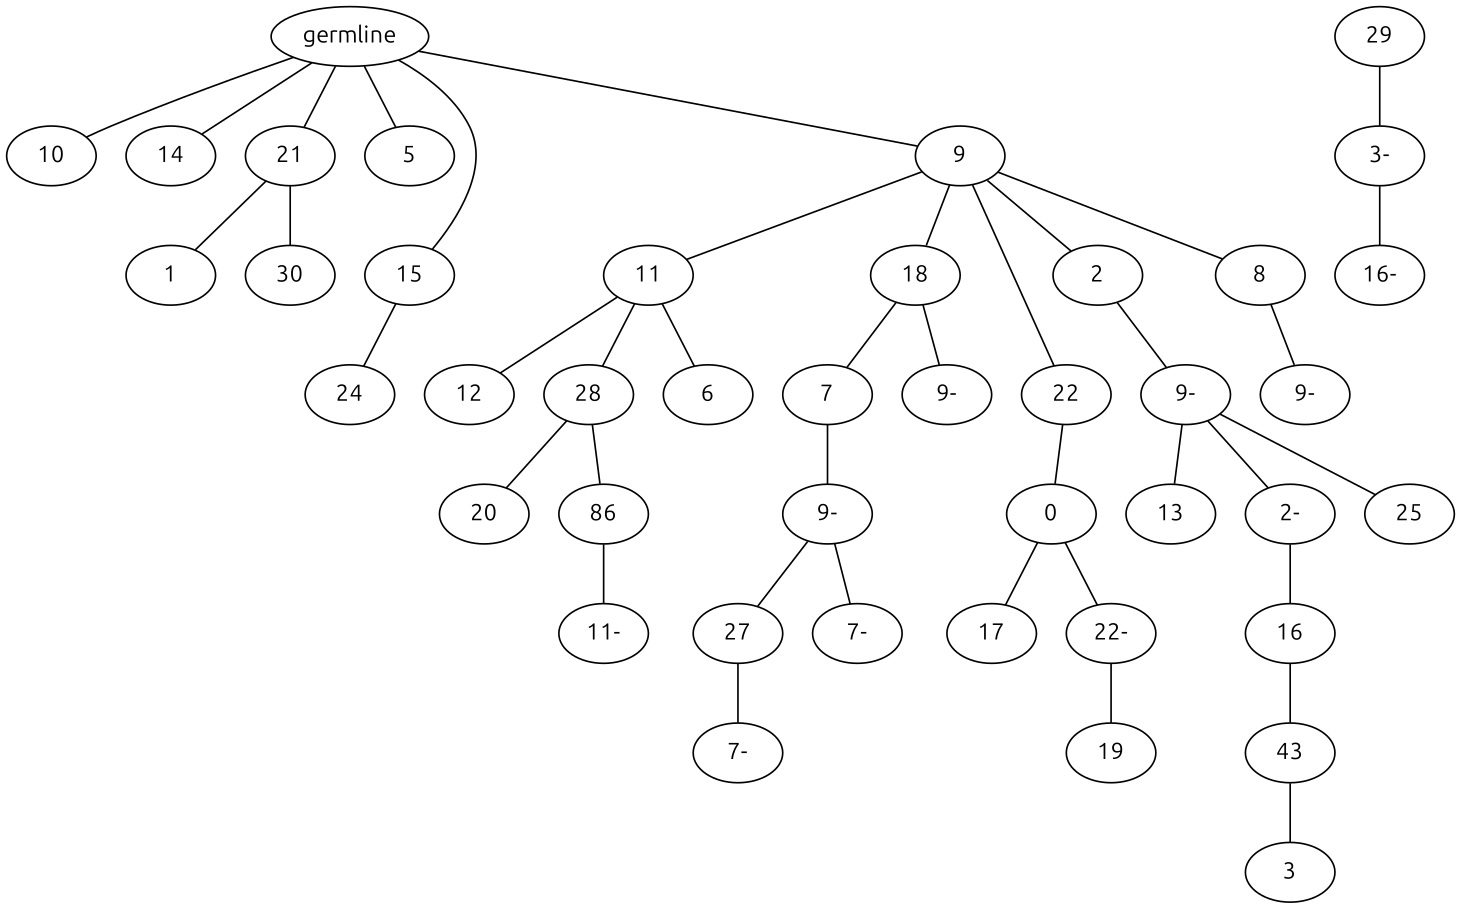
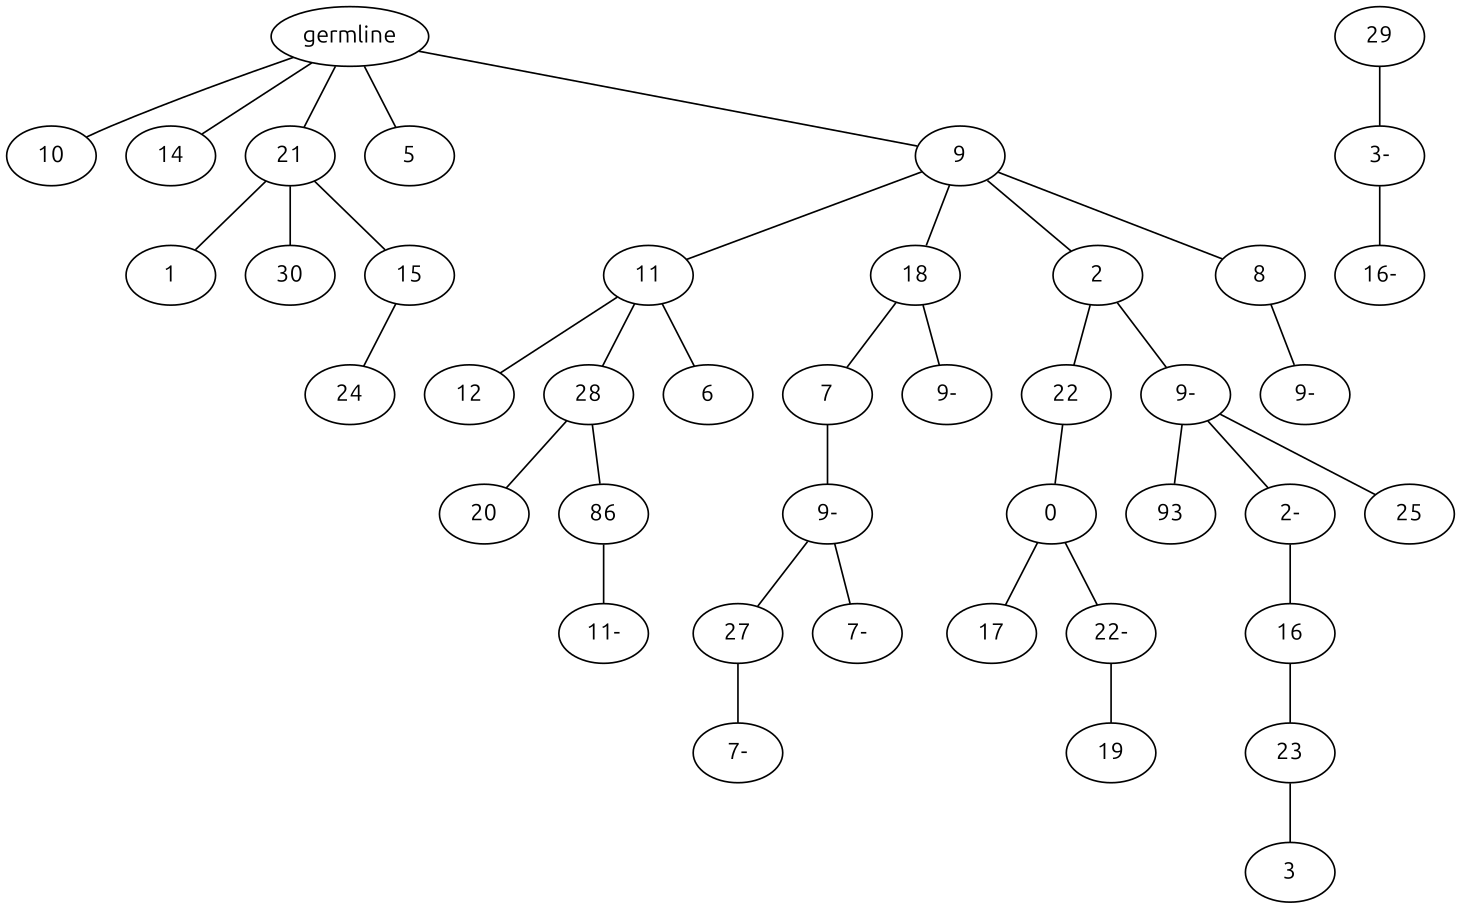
edge "germline" -- "15": now "21" -- "15"
edge "9" -- "22": now "2" -- "22"
node "13": label "13" -> "93"
node "43": label "43" -> "23"
